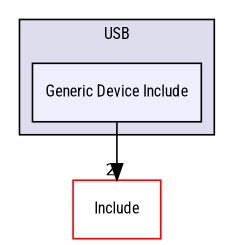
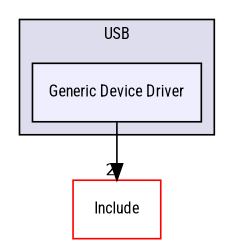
node "Generic Device Include": label "Generic Device Include" -> "Generic Device Driver"
